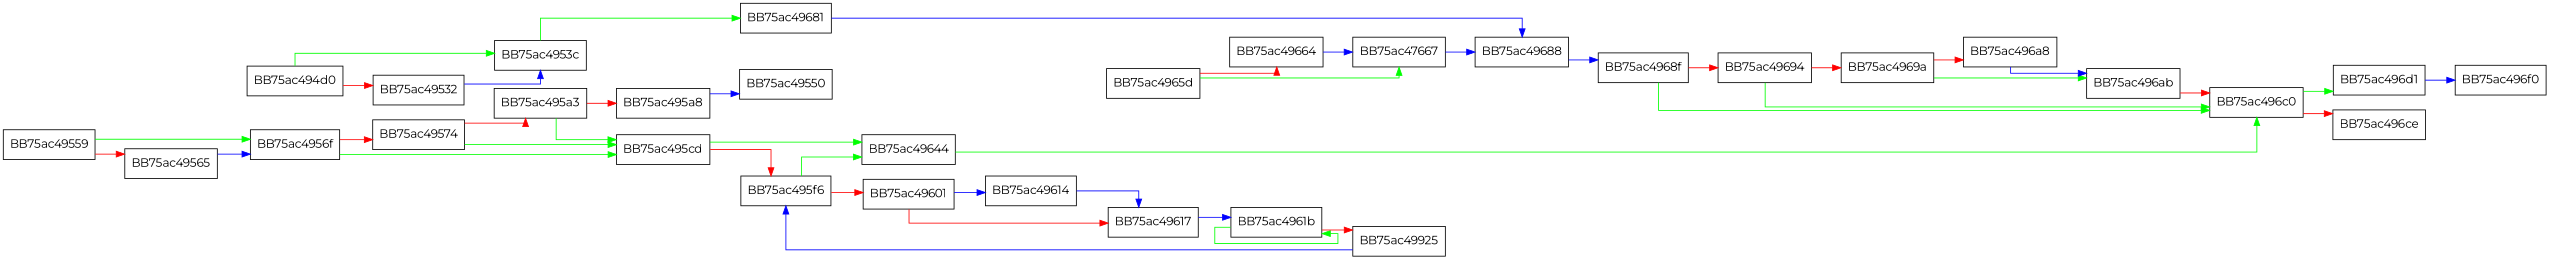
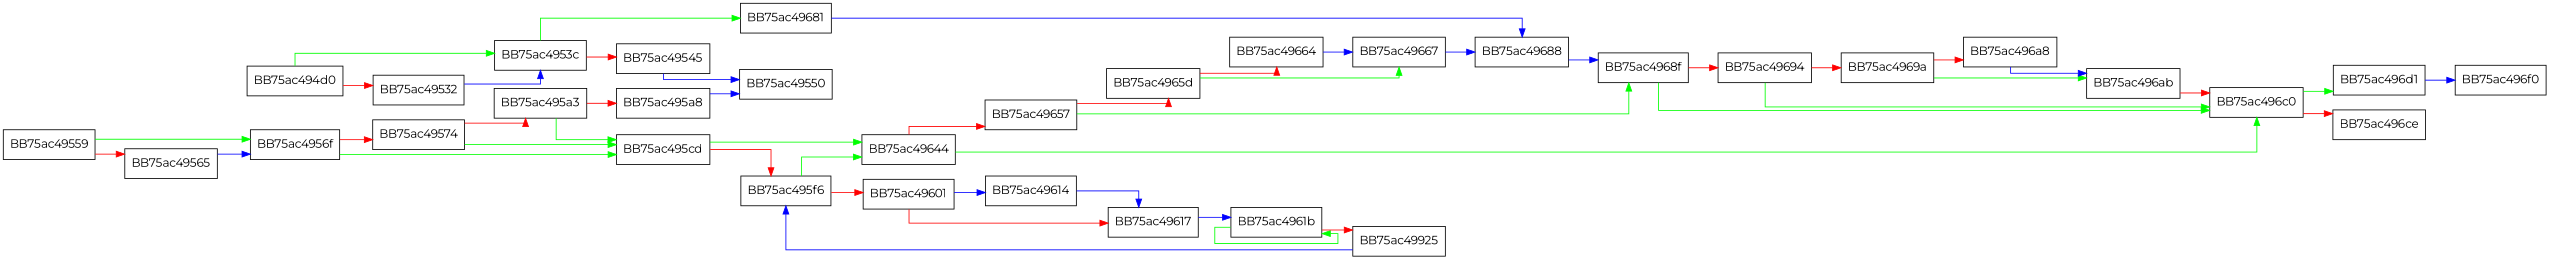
node "BB75ac47667": label "BB75ac47667" -> "BB75ac49667"
node "BB75ac49545": added
node "BB75ac49657": added
